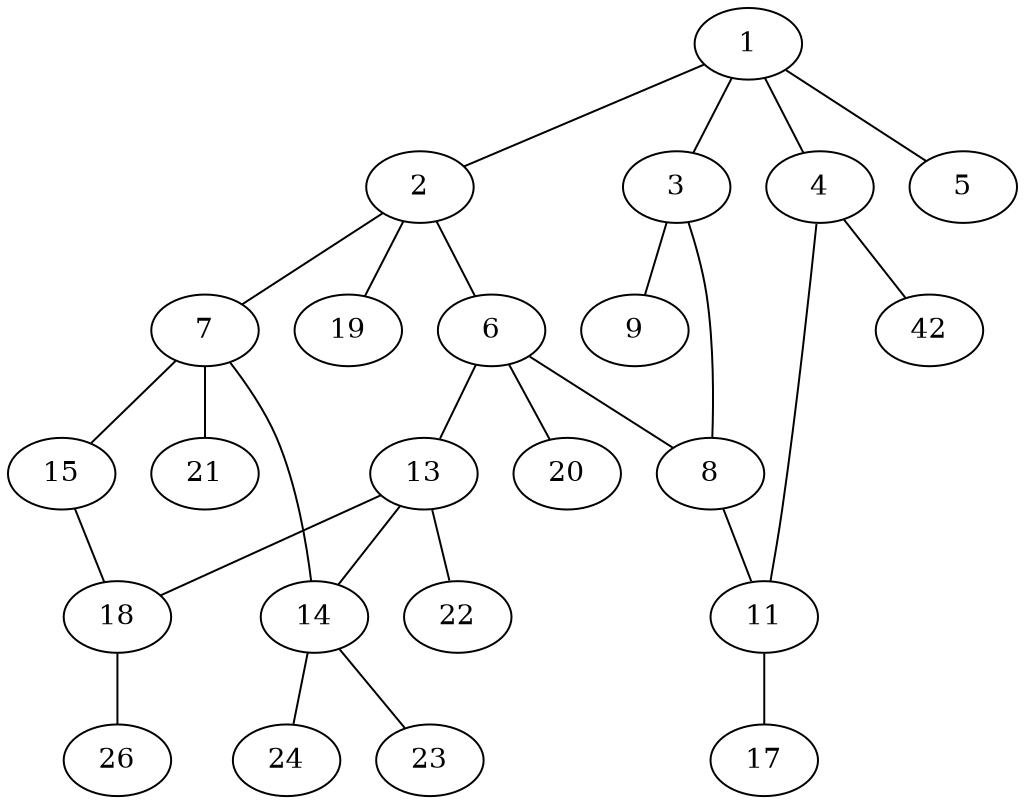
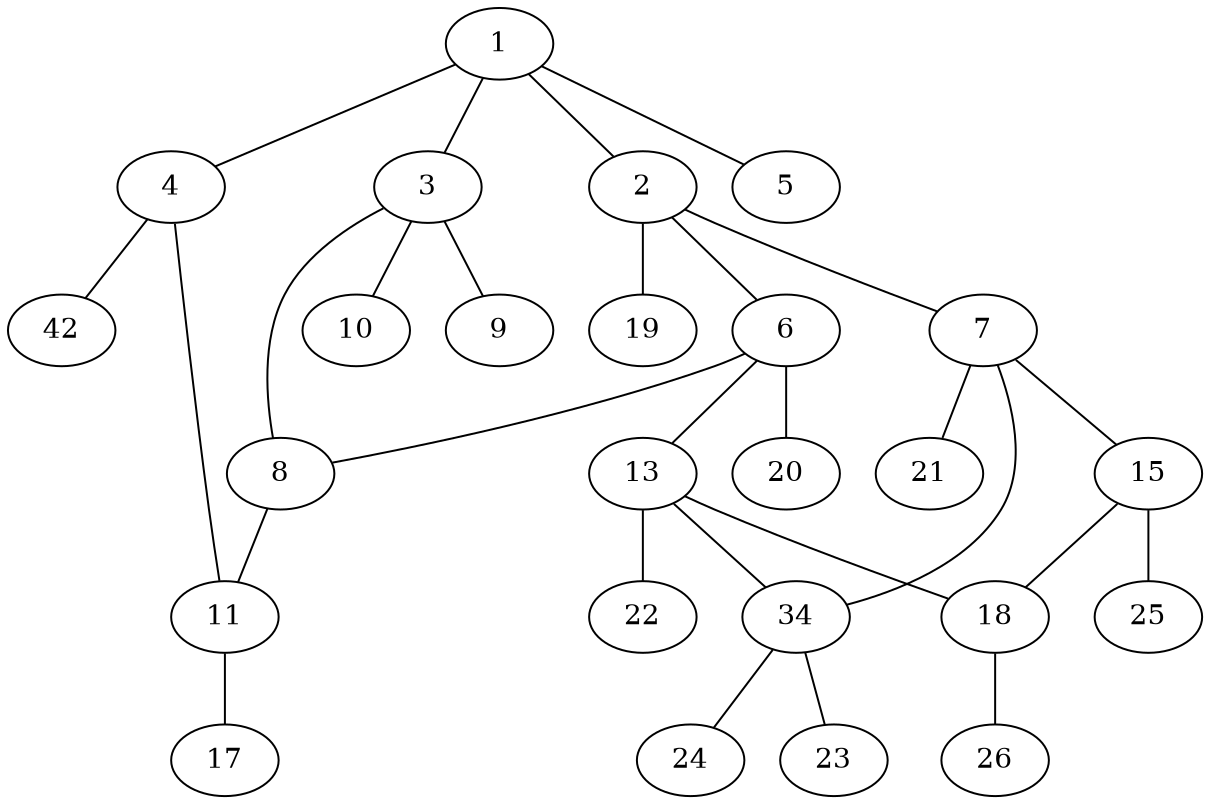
node "10": added
node "14": label "14" -> "34"
node "25": added
